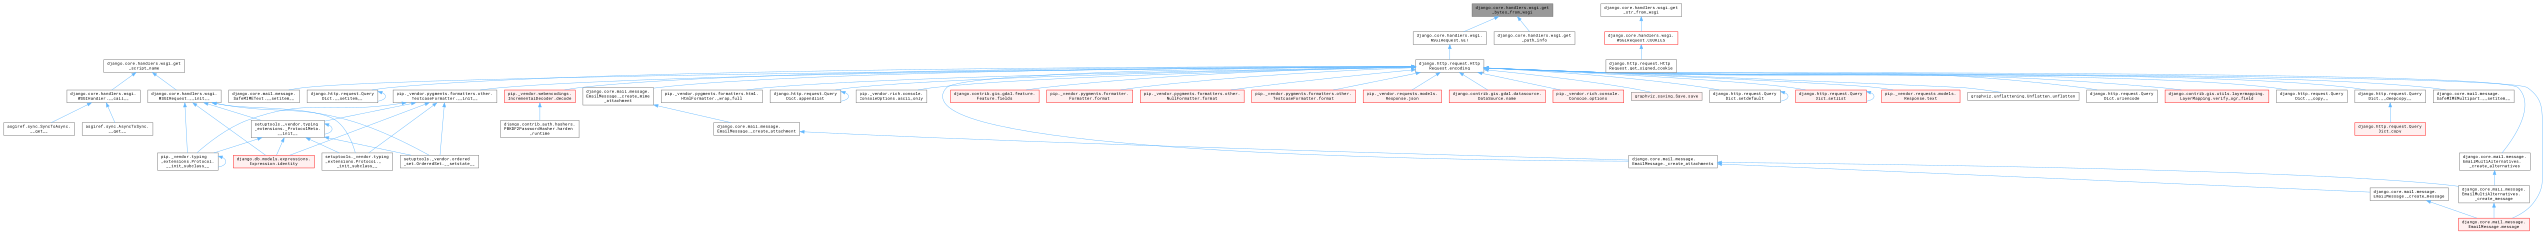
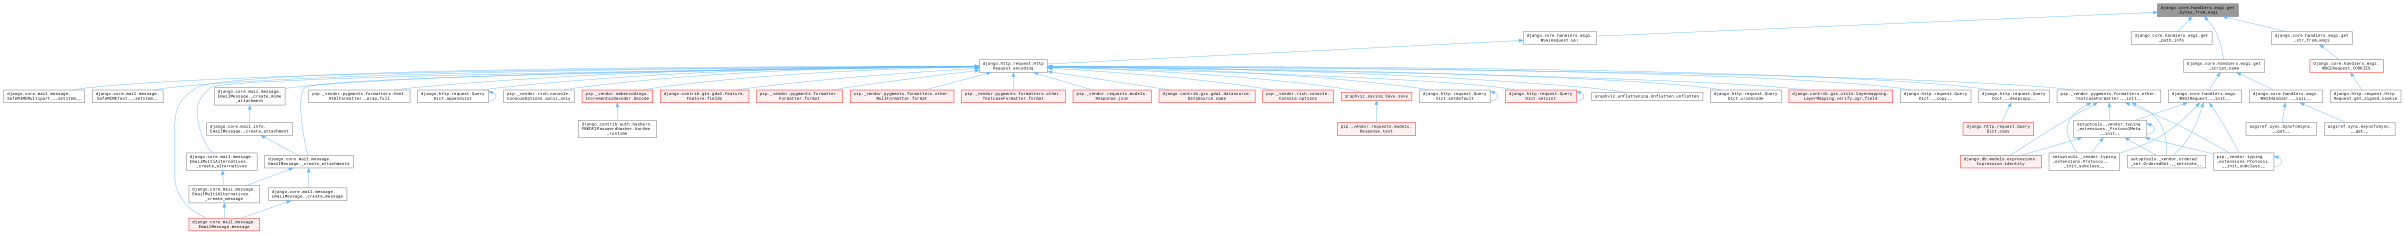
edge "django.core.handlers.wsgi.get _str_from_wsgi" -> "django.core.handlers.wsgi.get _bytes_from_wsgi": added
edge "django.core.handlers.wsgi.get _script_name" -> "django.core.handlers.wsgi.get _bytes_from_wsgi": added
edge "pip._vendor.requests.models. Response.text" -> "django.http.request.Http Request.encoding": now "pip._vendor.requests.models. Response.text" -> "graphviz.saving.Save.save"
node "django.http.request.Query Dict.__setitem__": removed
node "graphviz.saving.Save.save": color grey40 -> red
node "django.core.mail.message. EmailMessage._create_attachment": label "django.core.mail.message. EmailMessage._create_attachment" -> "django.core.mail.info. EmailMessage._create_attachment"
edge "django.db.models.expressions. Expression.identity" -> "django.core.handlers.wsgi. WSGIRequest.__init__": removed
